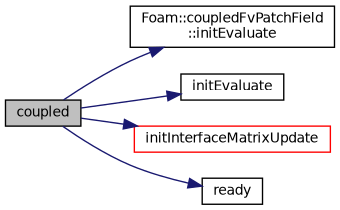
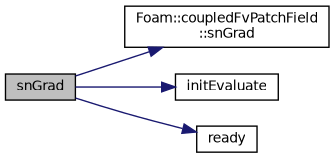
node "Foam::coupledFvPatchField ::initEvaluate": label "Foam::coupledFvPatchField ::initEvaluate" -> "Foam::coupledFvPatchField ::snGrad"
node "coupled": label "coupled" -> "snGrad"
node "initInterfaceMatrixUpdate": removed
